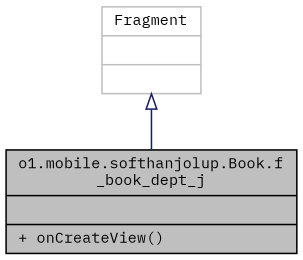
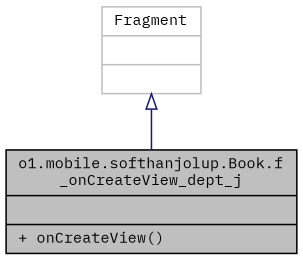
node "o1.mobile.softhanjolup.Book.f": text "_book_dept_j" -> "_onCreateView_dept_j"
